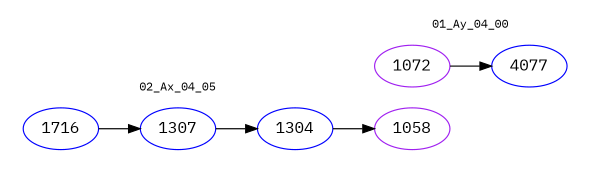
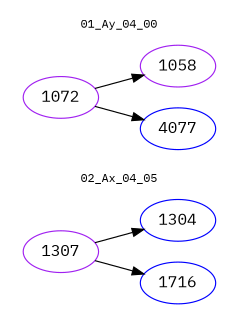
edge "1716" -> "1307": reversed
node "1307": color blue -> purple
edge "1304" -> "1058": now "1072" -> "1058"
